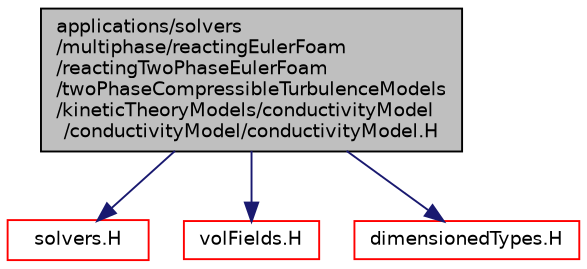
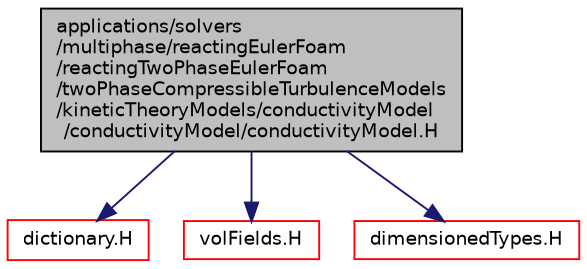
node "solvers.H": label "solvers.H" -> "dictionary.H"
